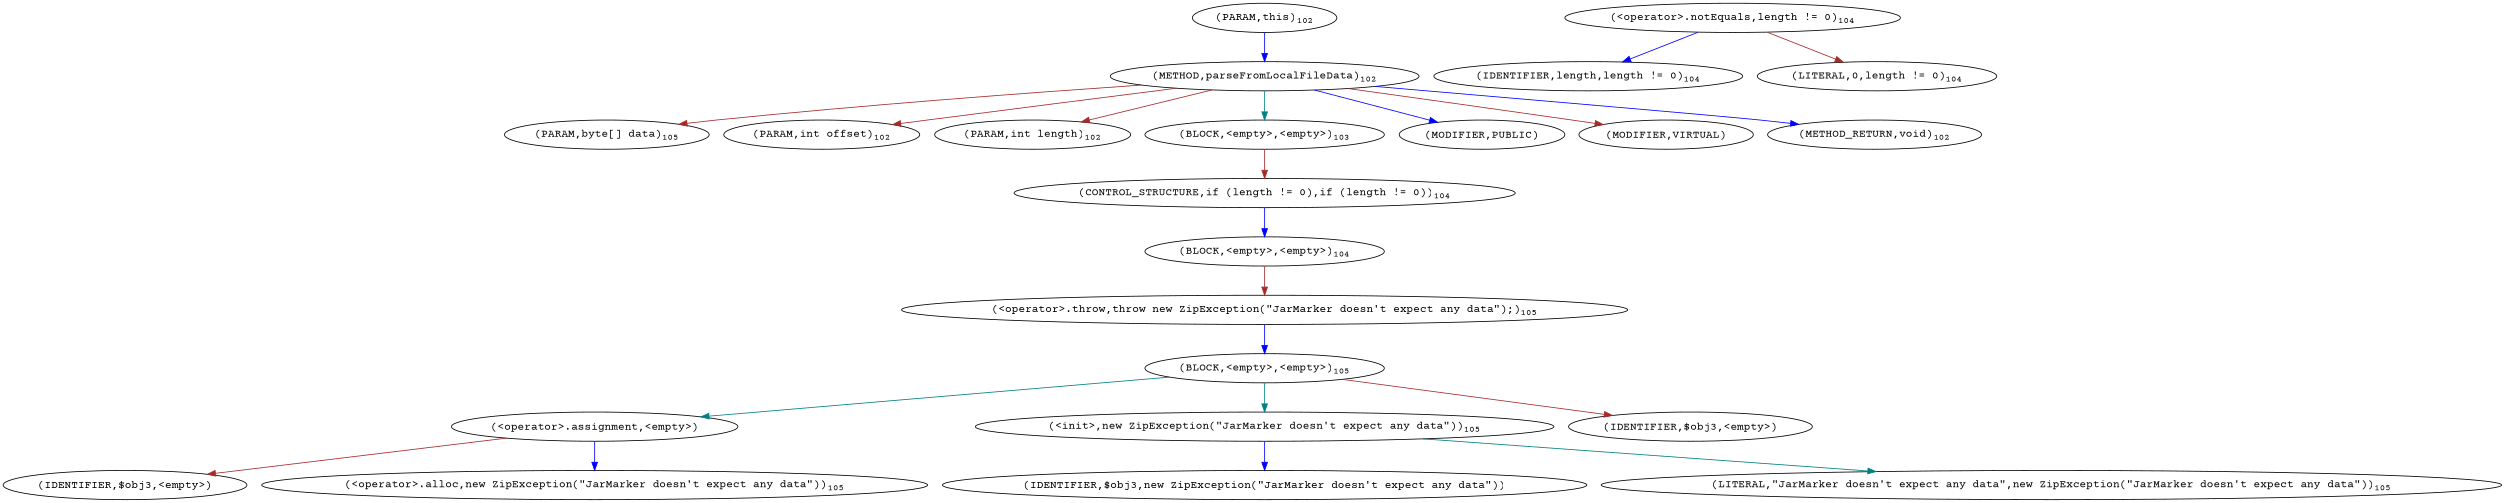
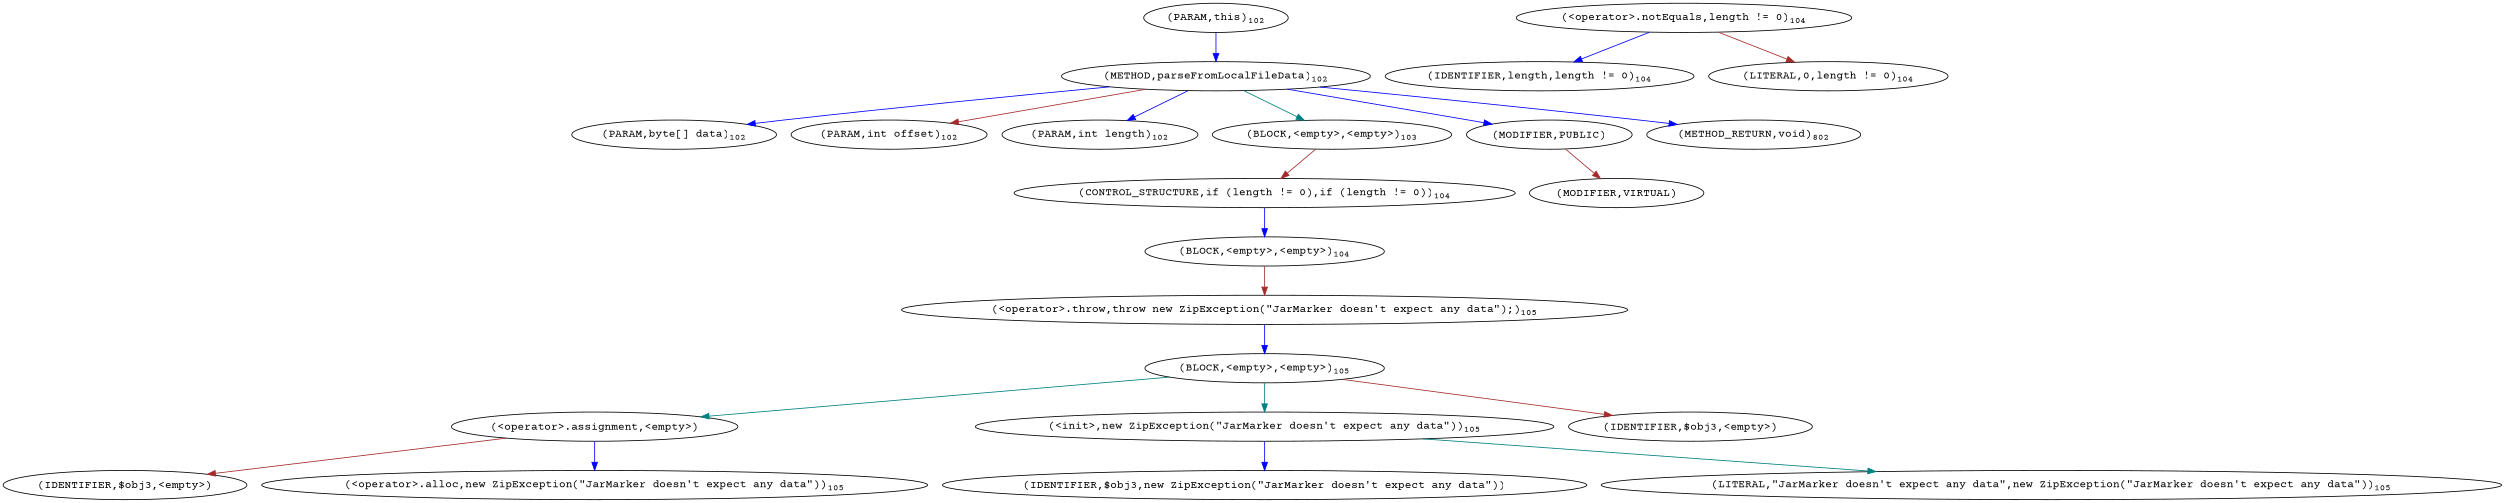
edge "(METHOD,parseFromLocalFileData)" -> "(PARAM,byte[] data)": color brown -> blue
edge "(METHOD,parseFromLocalFileData)" -> "(PARAM,int length)": color brown -> blue
edge "(METHOD,parseFromLocalFileData)" -> "(MODIFIER,VIRTUAL)": now "(MODIFIER,PUBLIC)" -> "(MODIFIER,VIRTUAL)"
node "(PARAM,byte[] data)": text "105" -> "102"
node "(METHOD_RETURN,void)": text "102" -> "802"
